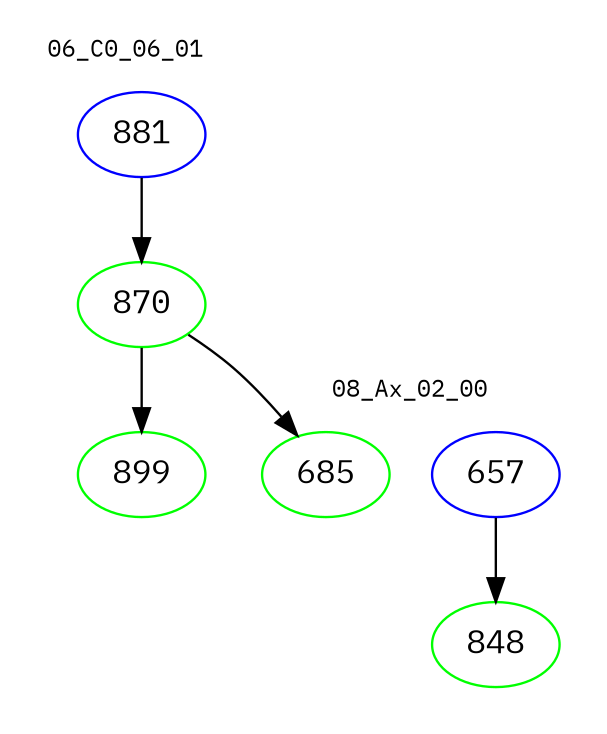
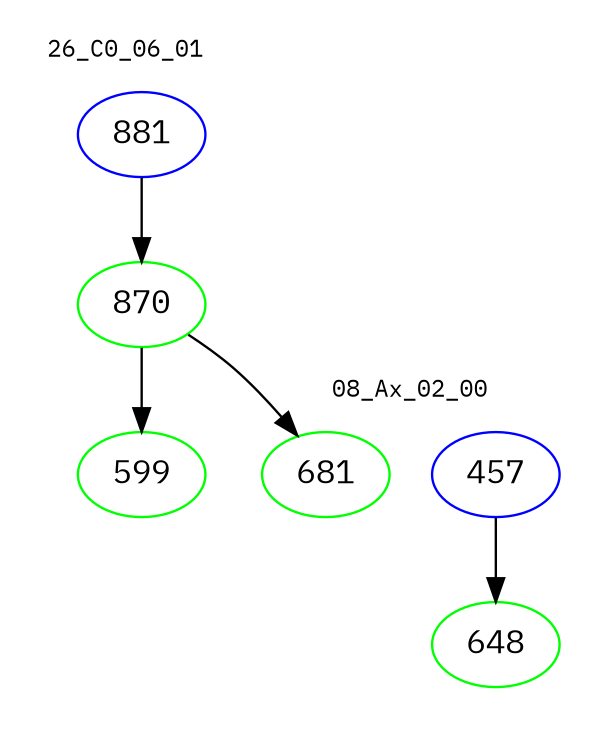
cluster "06_C0_06_01": label "06_C0_06_01" -> "26_C0_06_01"
node "899": label "899" -> "599"
node "685": label "685" -> "681"
node "657": label "657" -> "457"
node "848": label "848" -> "648"
